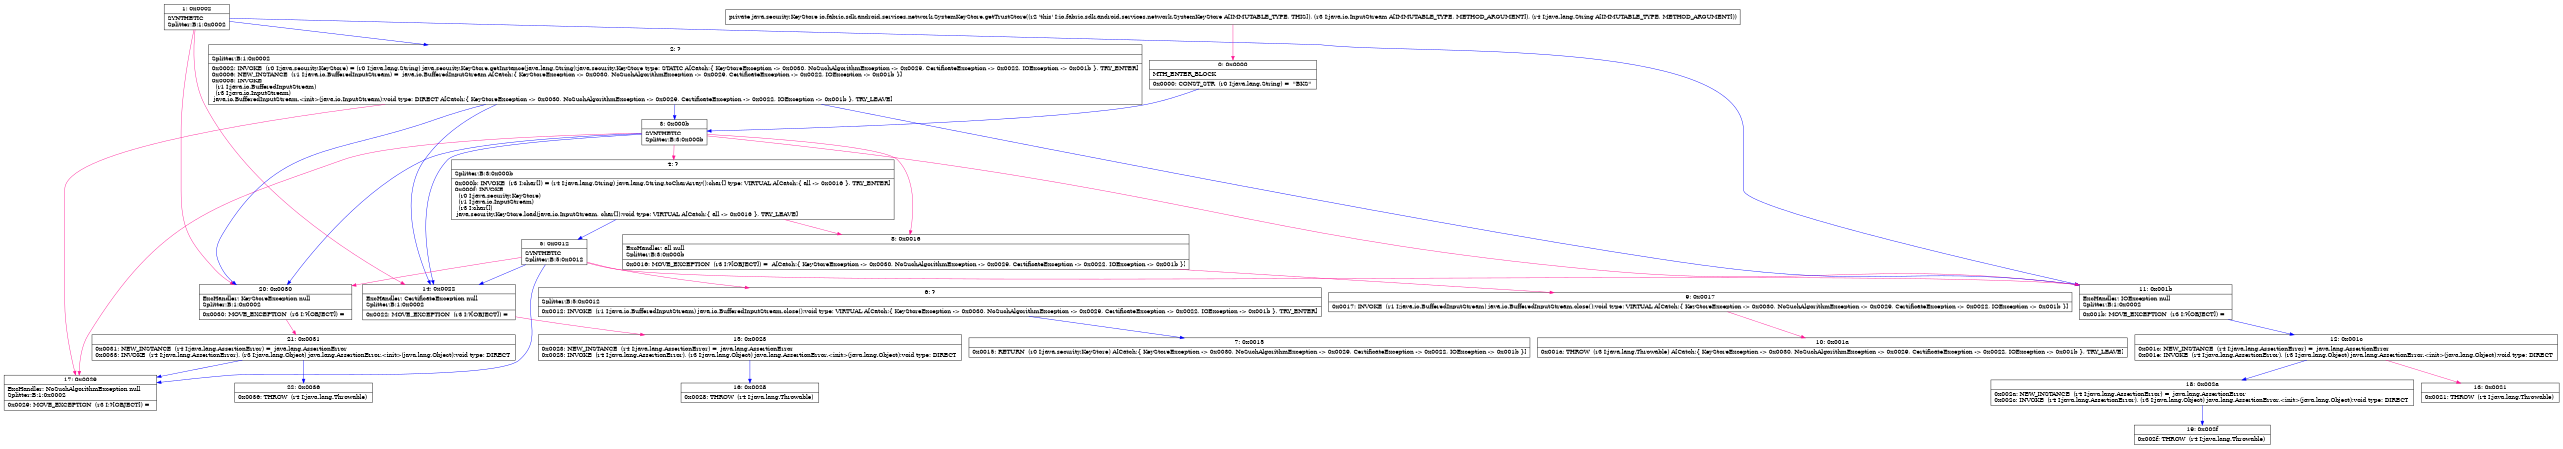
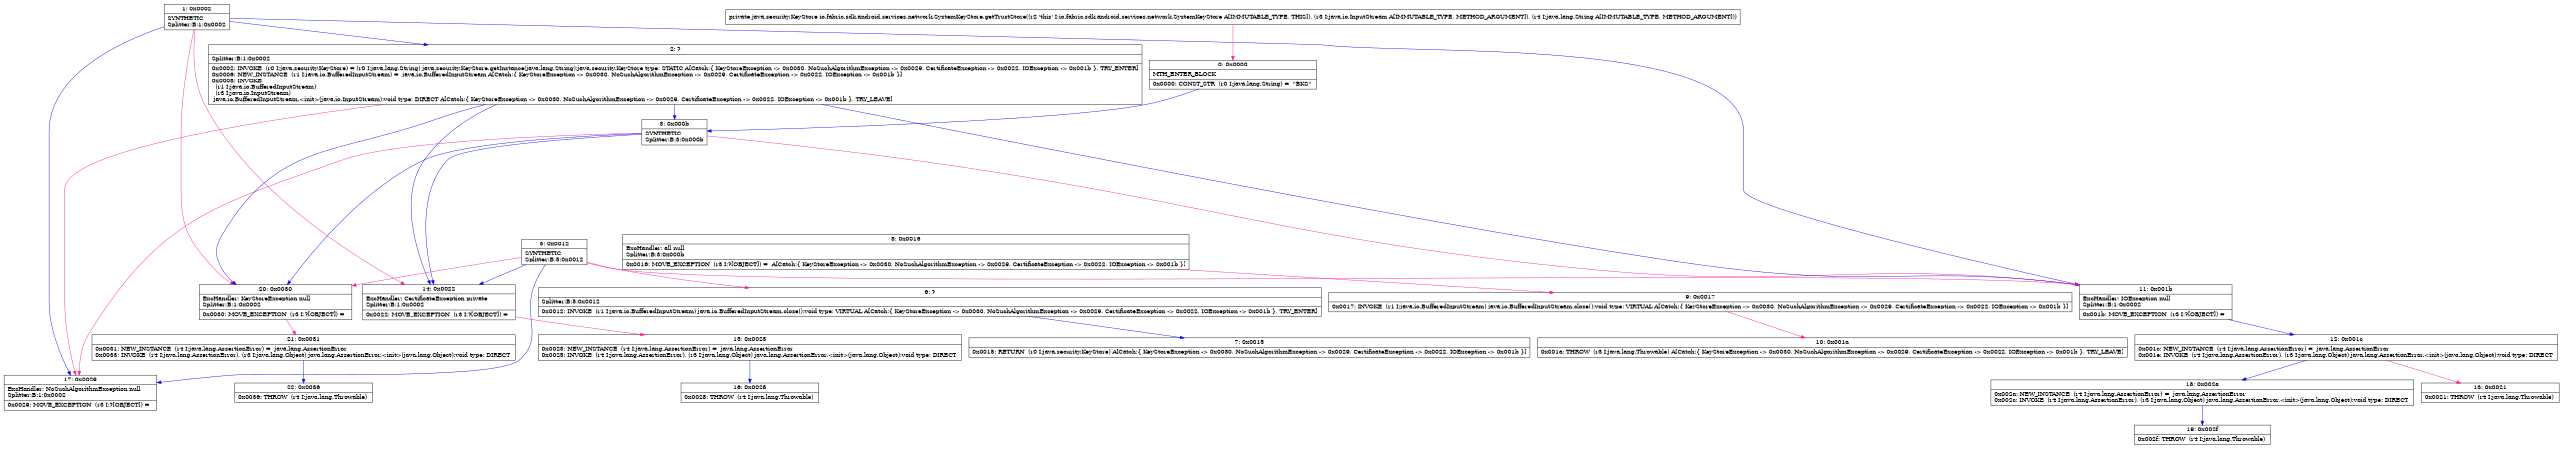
edge "3: 0x000b" -> "8: 0x0016": removed
node "4: ?": removed
node "14: 0x0022": text "ExcHandler: CertificateException null" -> "ExcHandler: CertificateException private"
edge "21: 0x0031" -> "17: 0x0029": now "1: 0x0002" -> "17: 0x0029"
